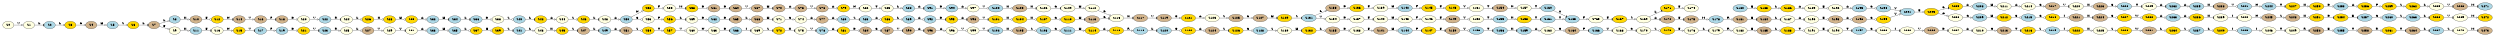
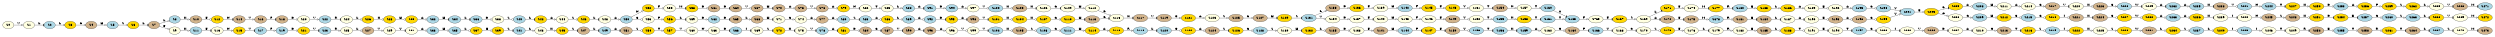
edge "S226" -> "S229": label "T" -> "W"
node "S177": added
node "S178": label "S178" -> "S678"
